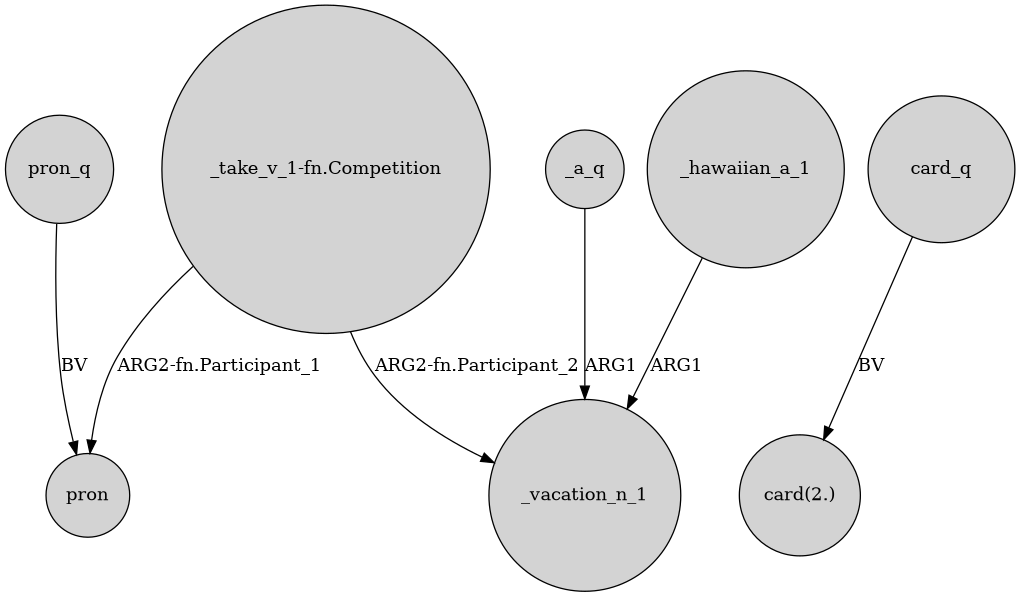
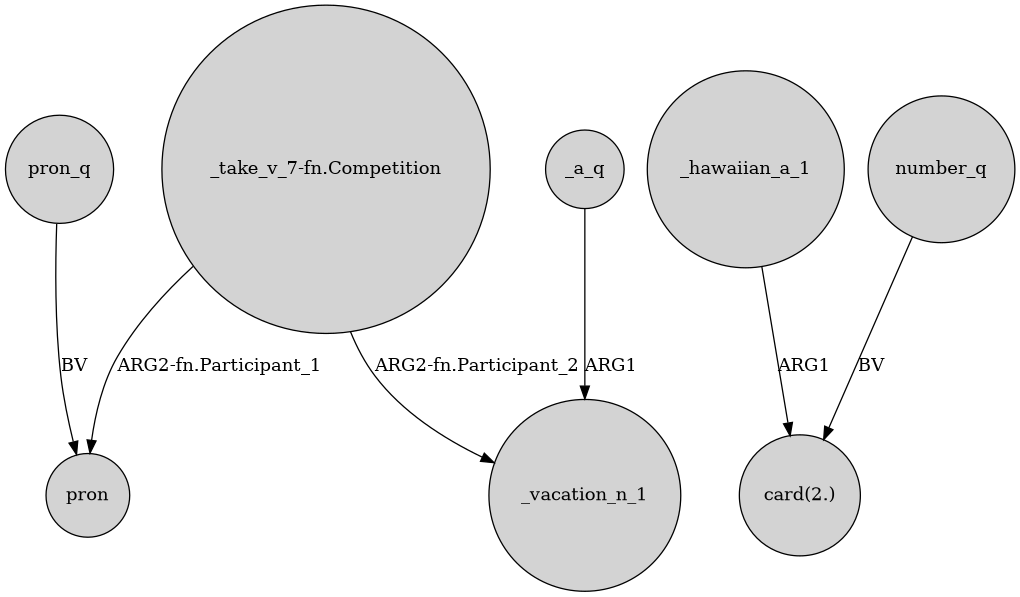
node "_take_v_1-fn.Competition": label "_take_v_1-fn.Competition" -> "_take_v_7-fn.Competition"
node "card_q": label "card_q" -> "number_q"
edge "_hawaiian_a_1" -> "_vacation_n_1": now "_hawaiian_a_1" -> "card(2.)"
